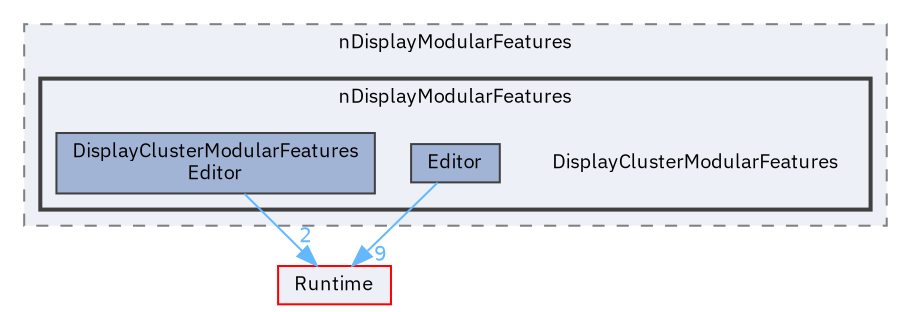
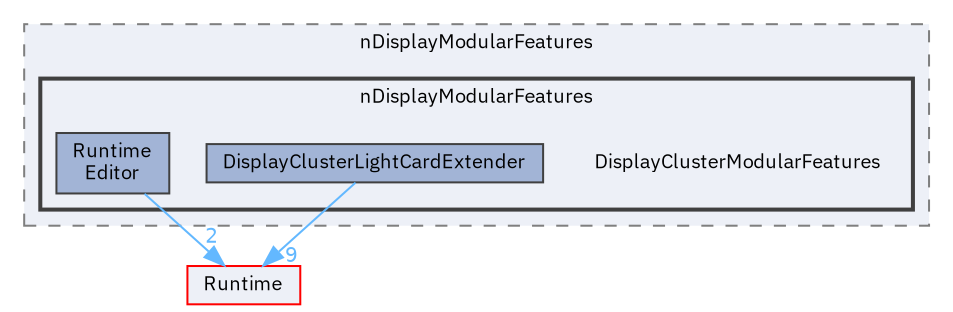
node "DisplayClusterModularFeatures Editor": label "DisplayClusterModularFeatures Editor" -> "Runtime Editor"
node "Editor": label "Editor" -> "DisplayClusterLightCardExtender"
